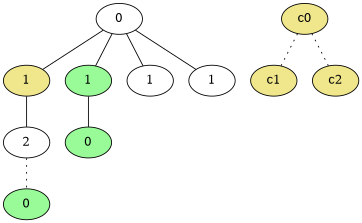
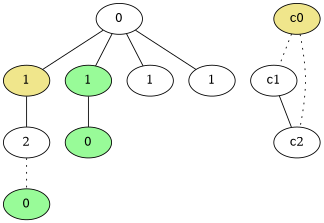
node "c1": fillcolor khaki -> white
node "c2": fillcolor khaki -> white
edge "c1" -- "c2": added
